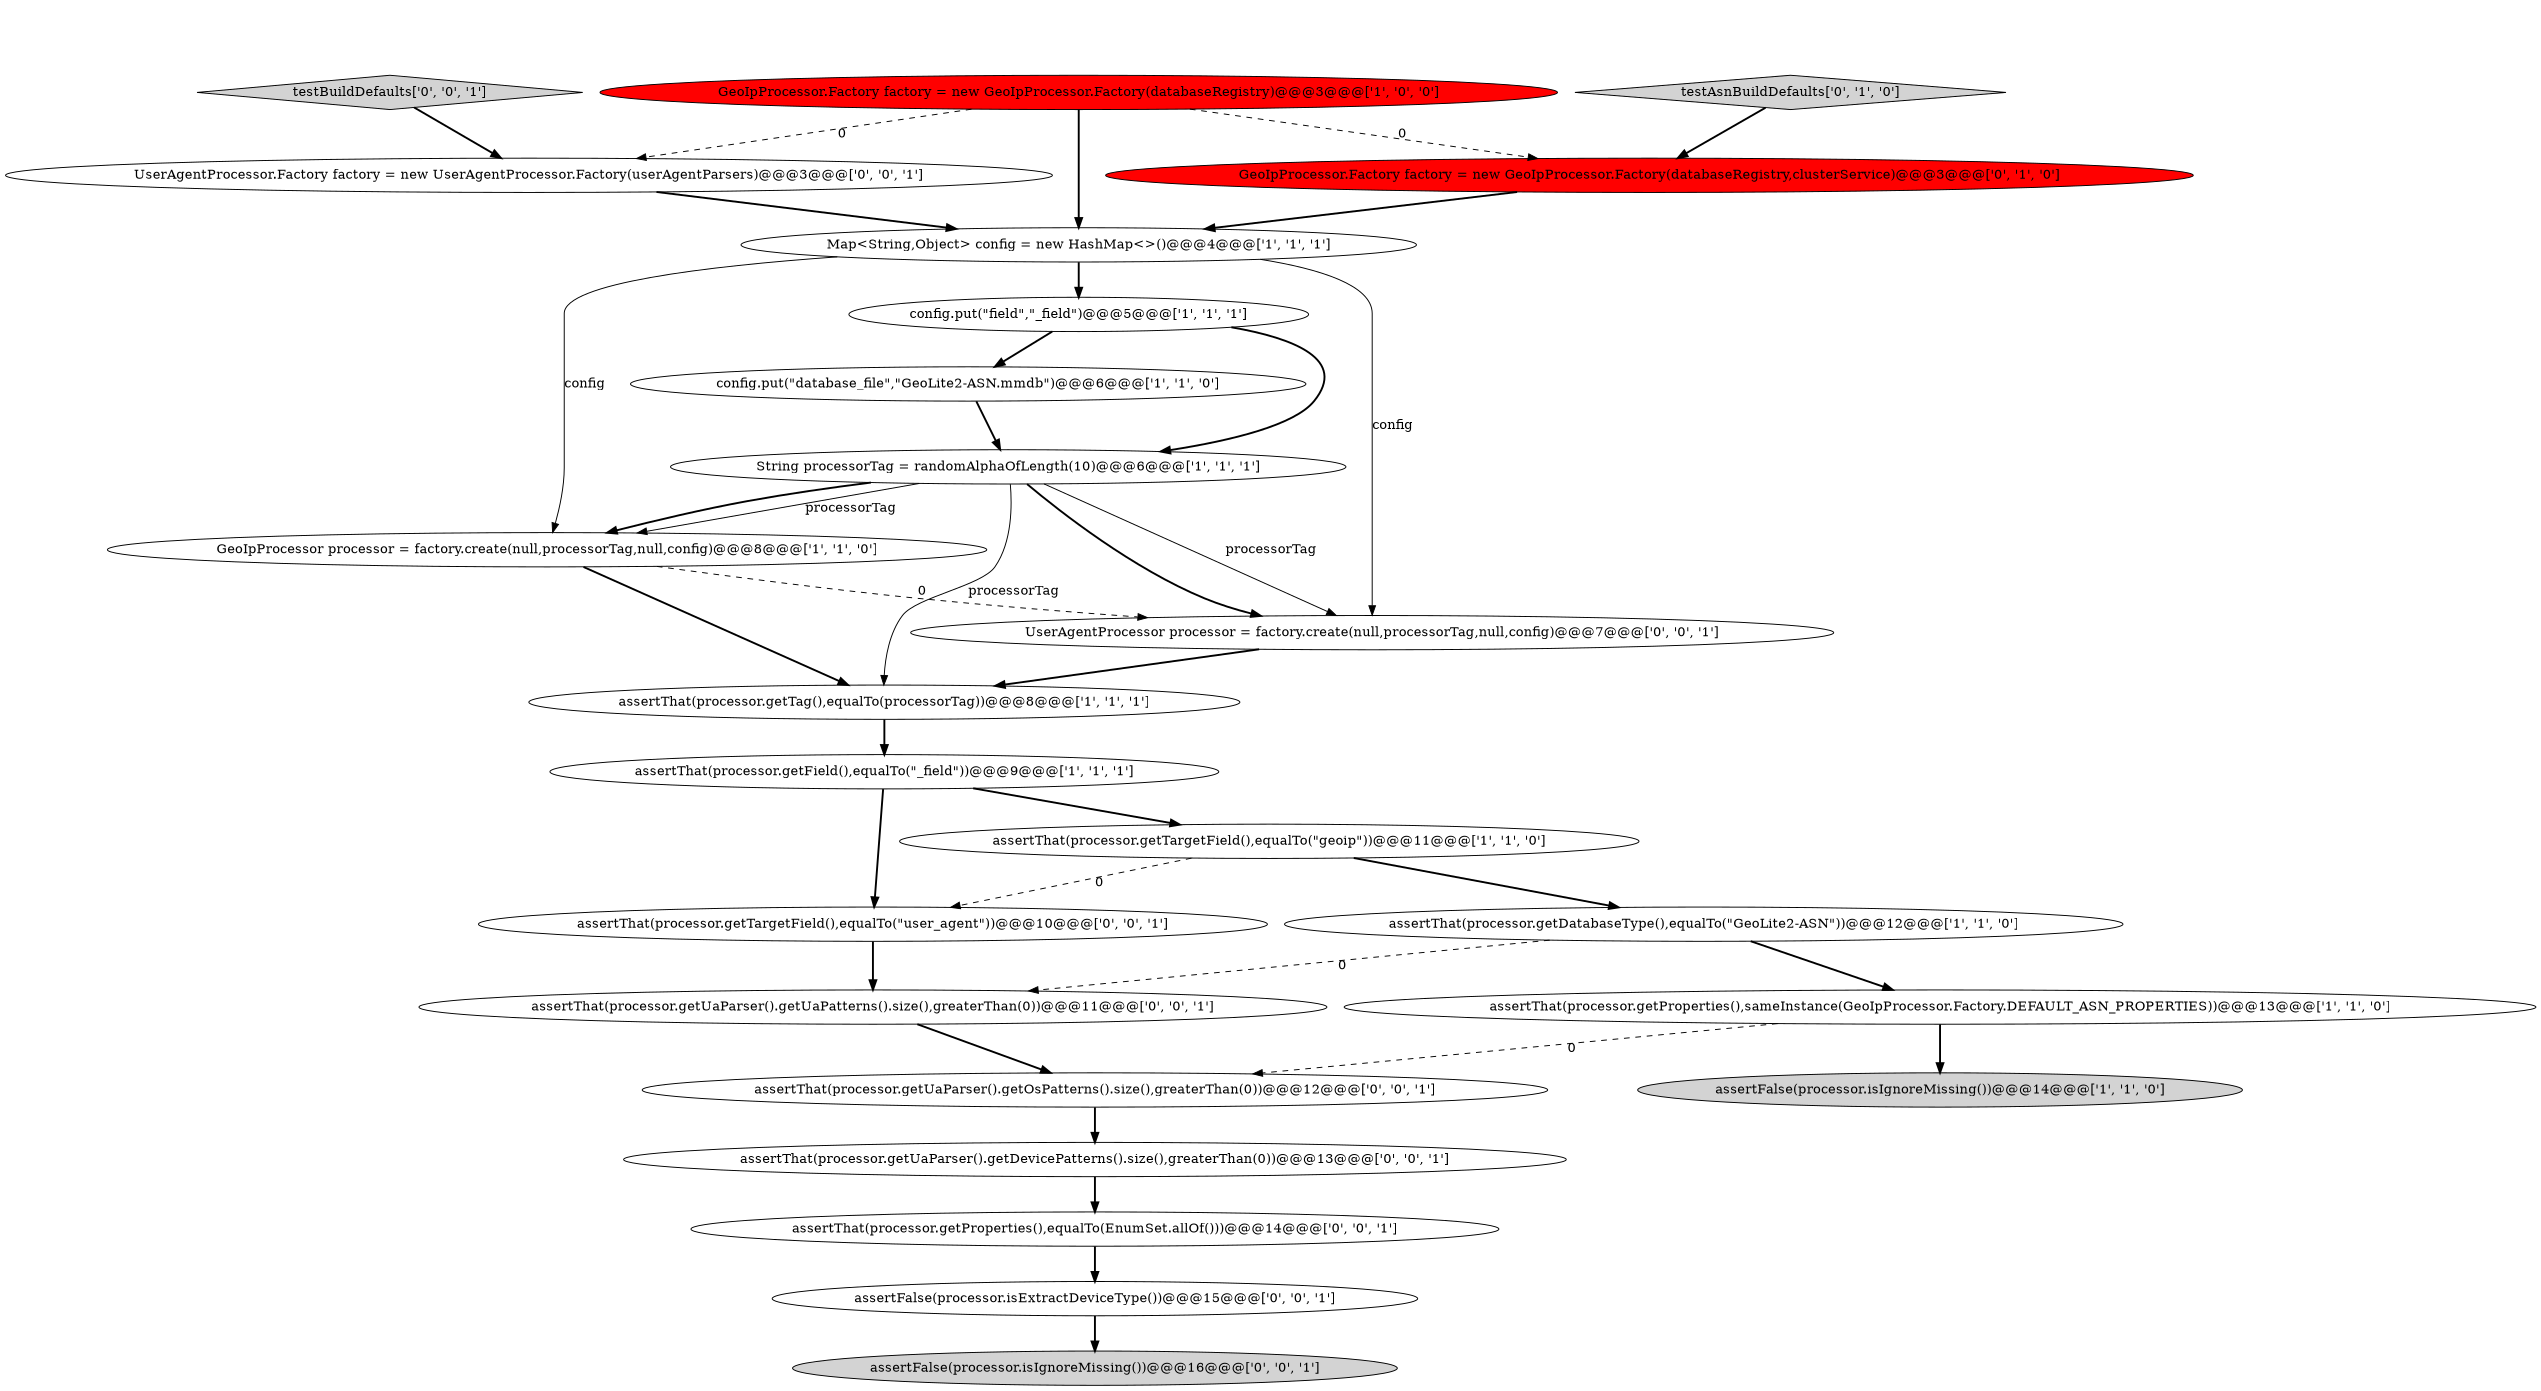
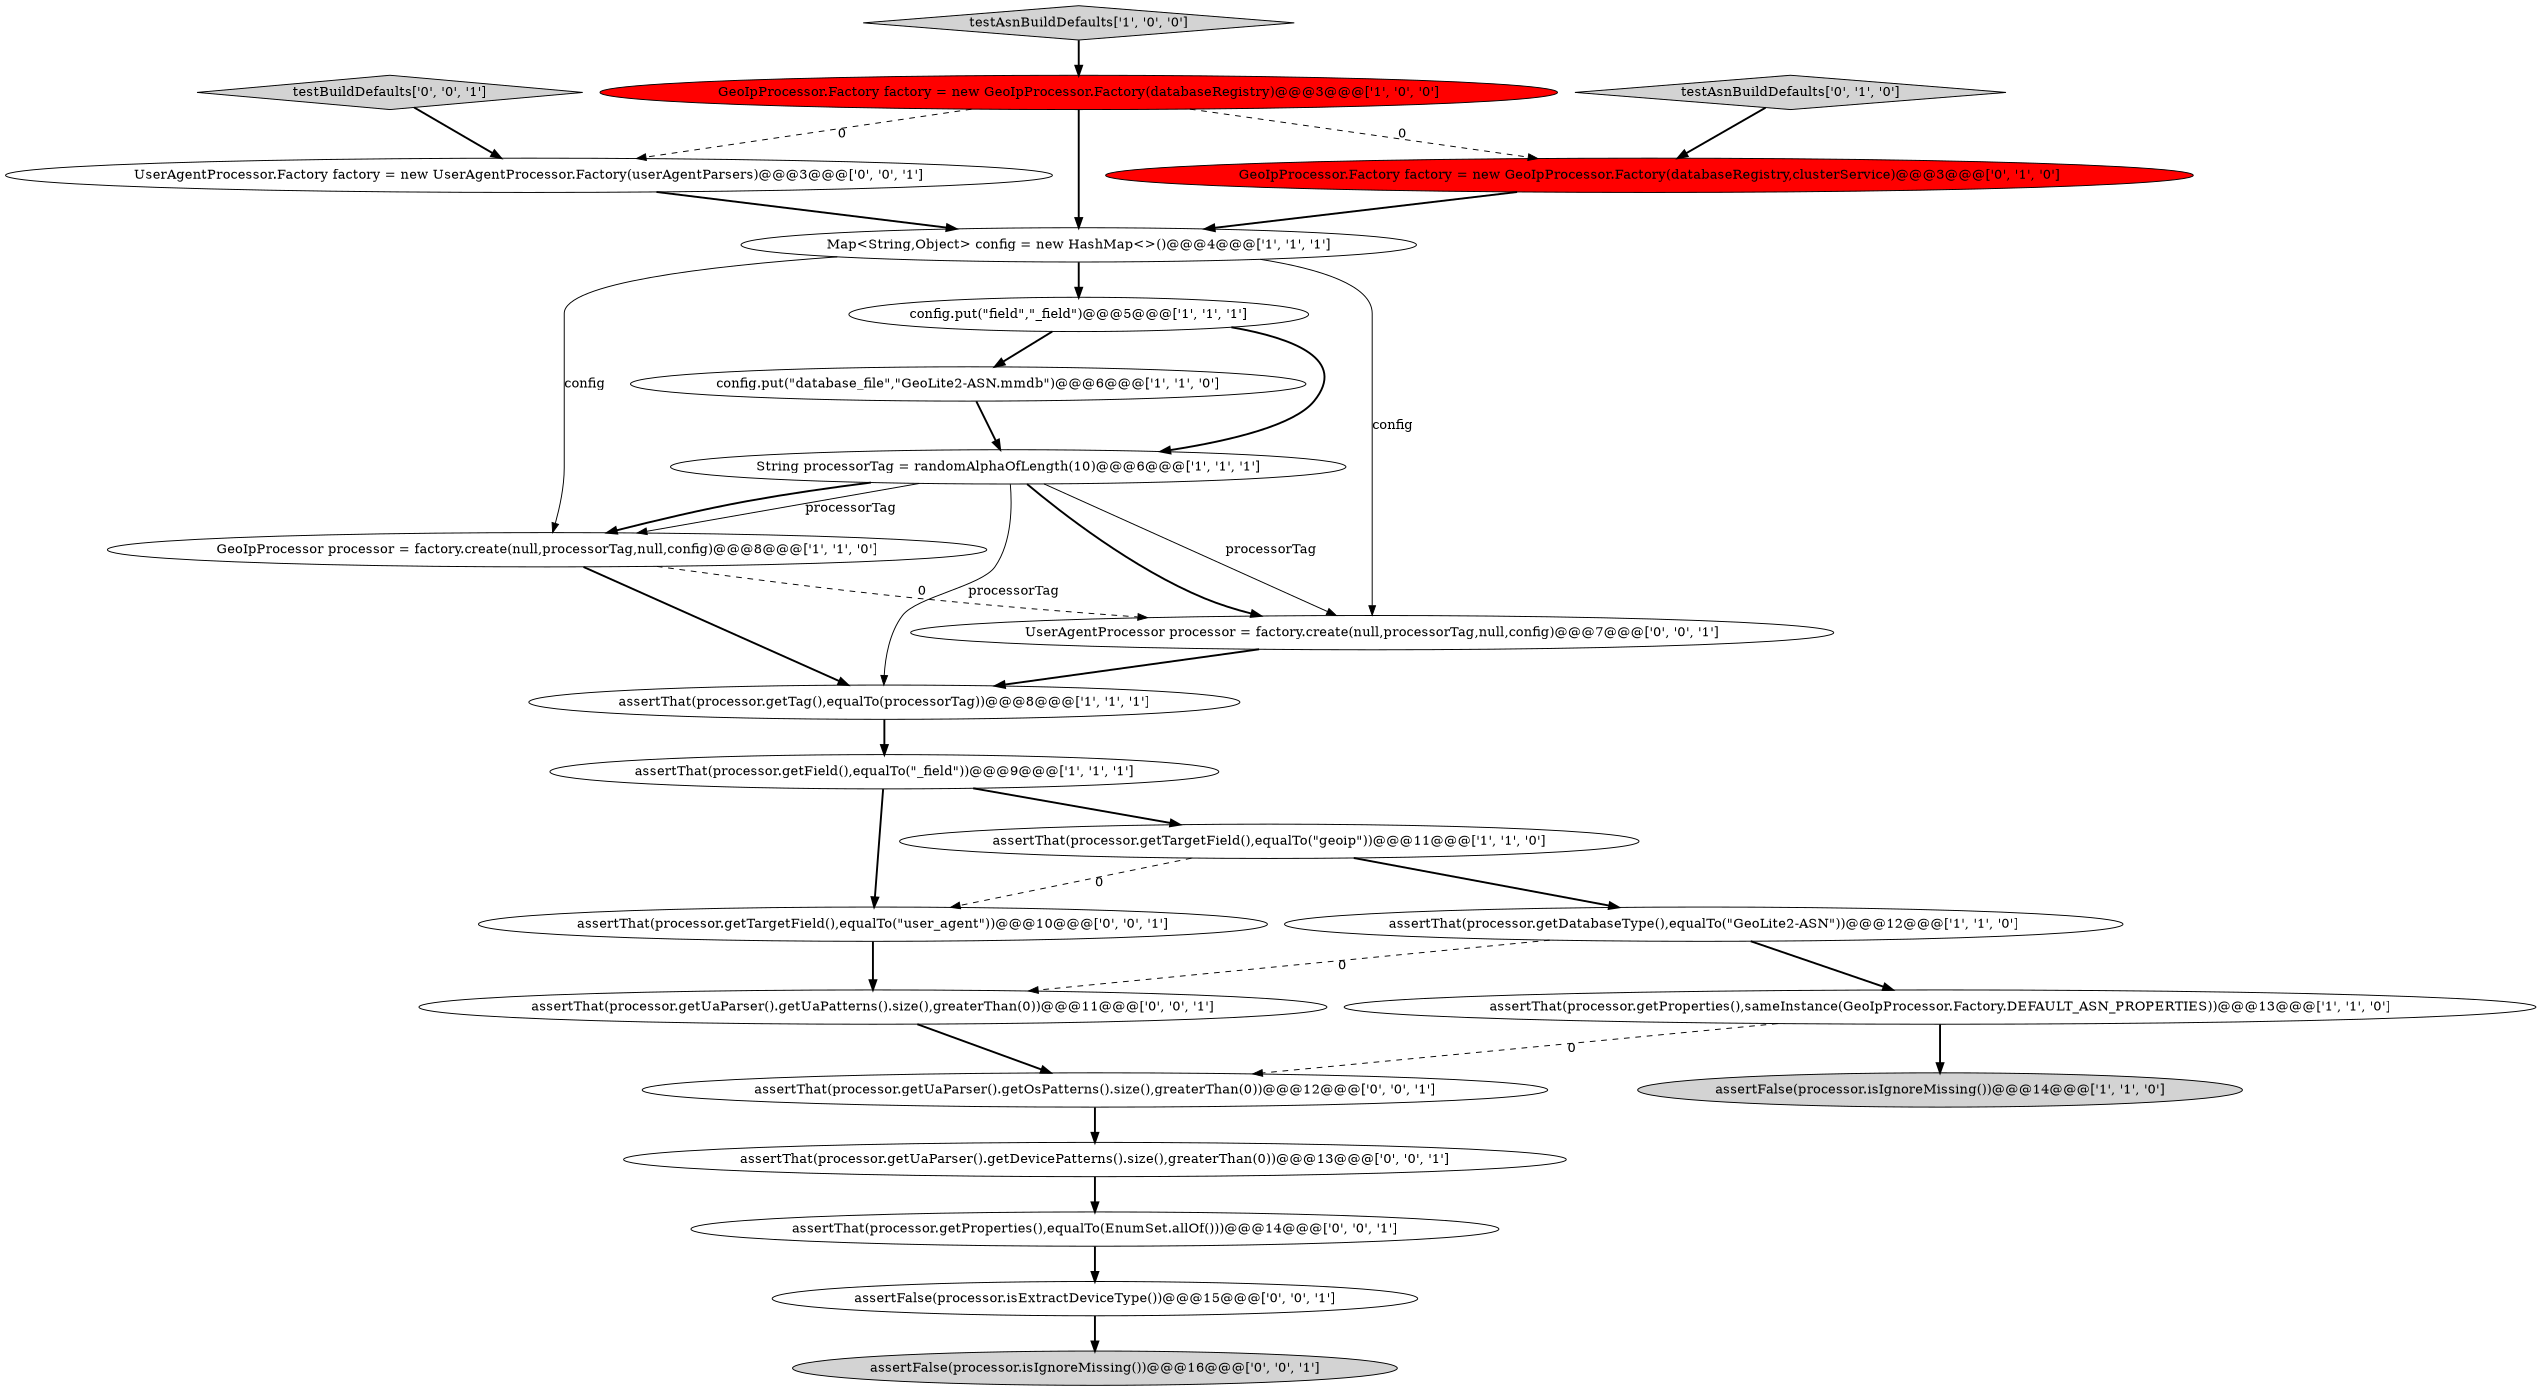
node "testAsnBuildDefaults['1', '0', '0']": added
